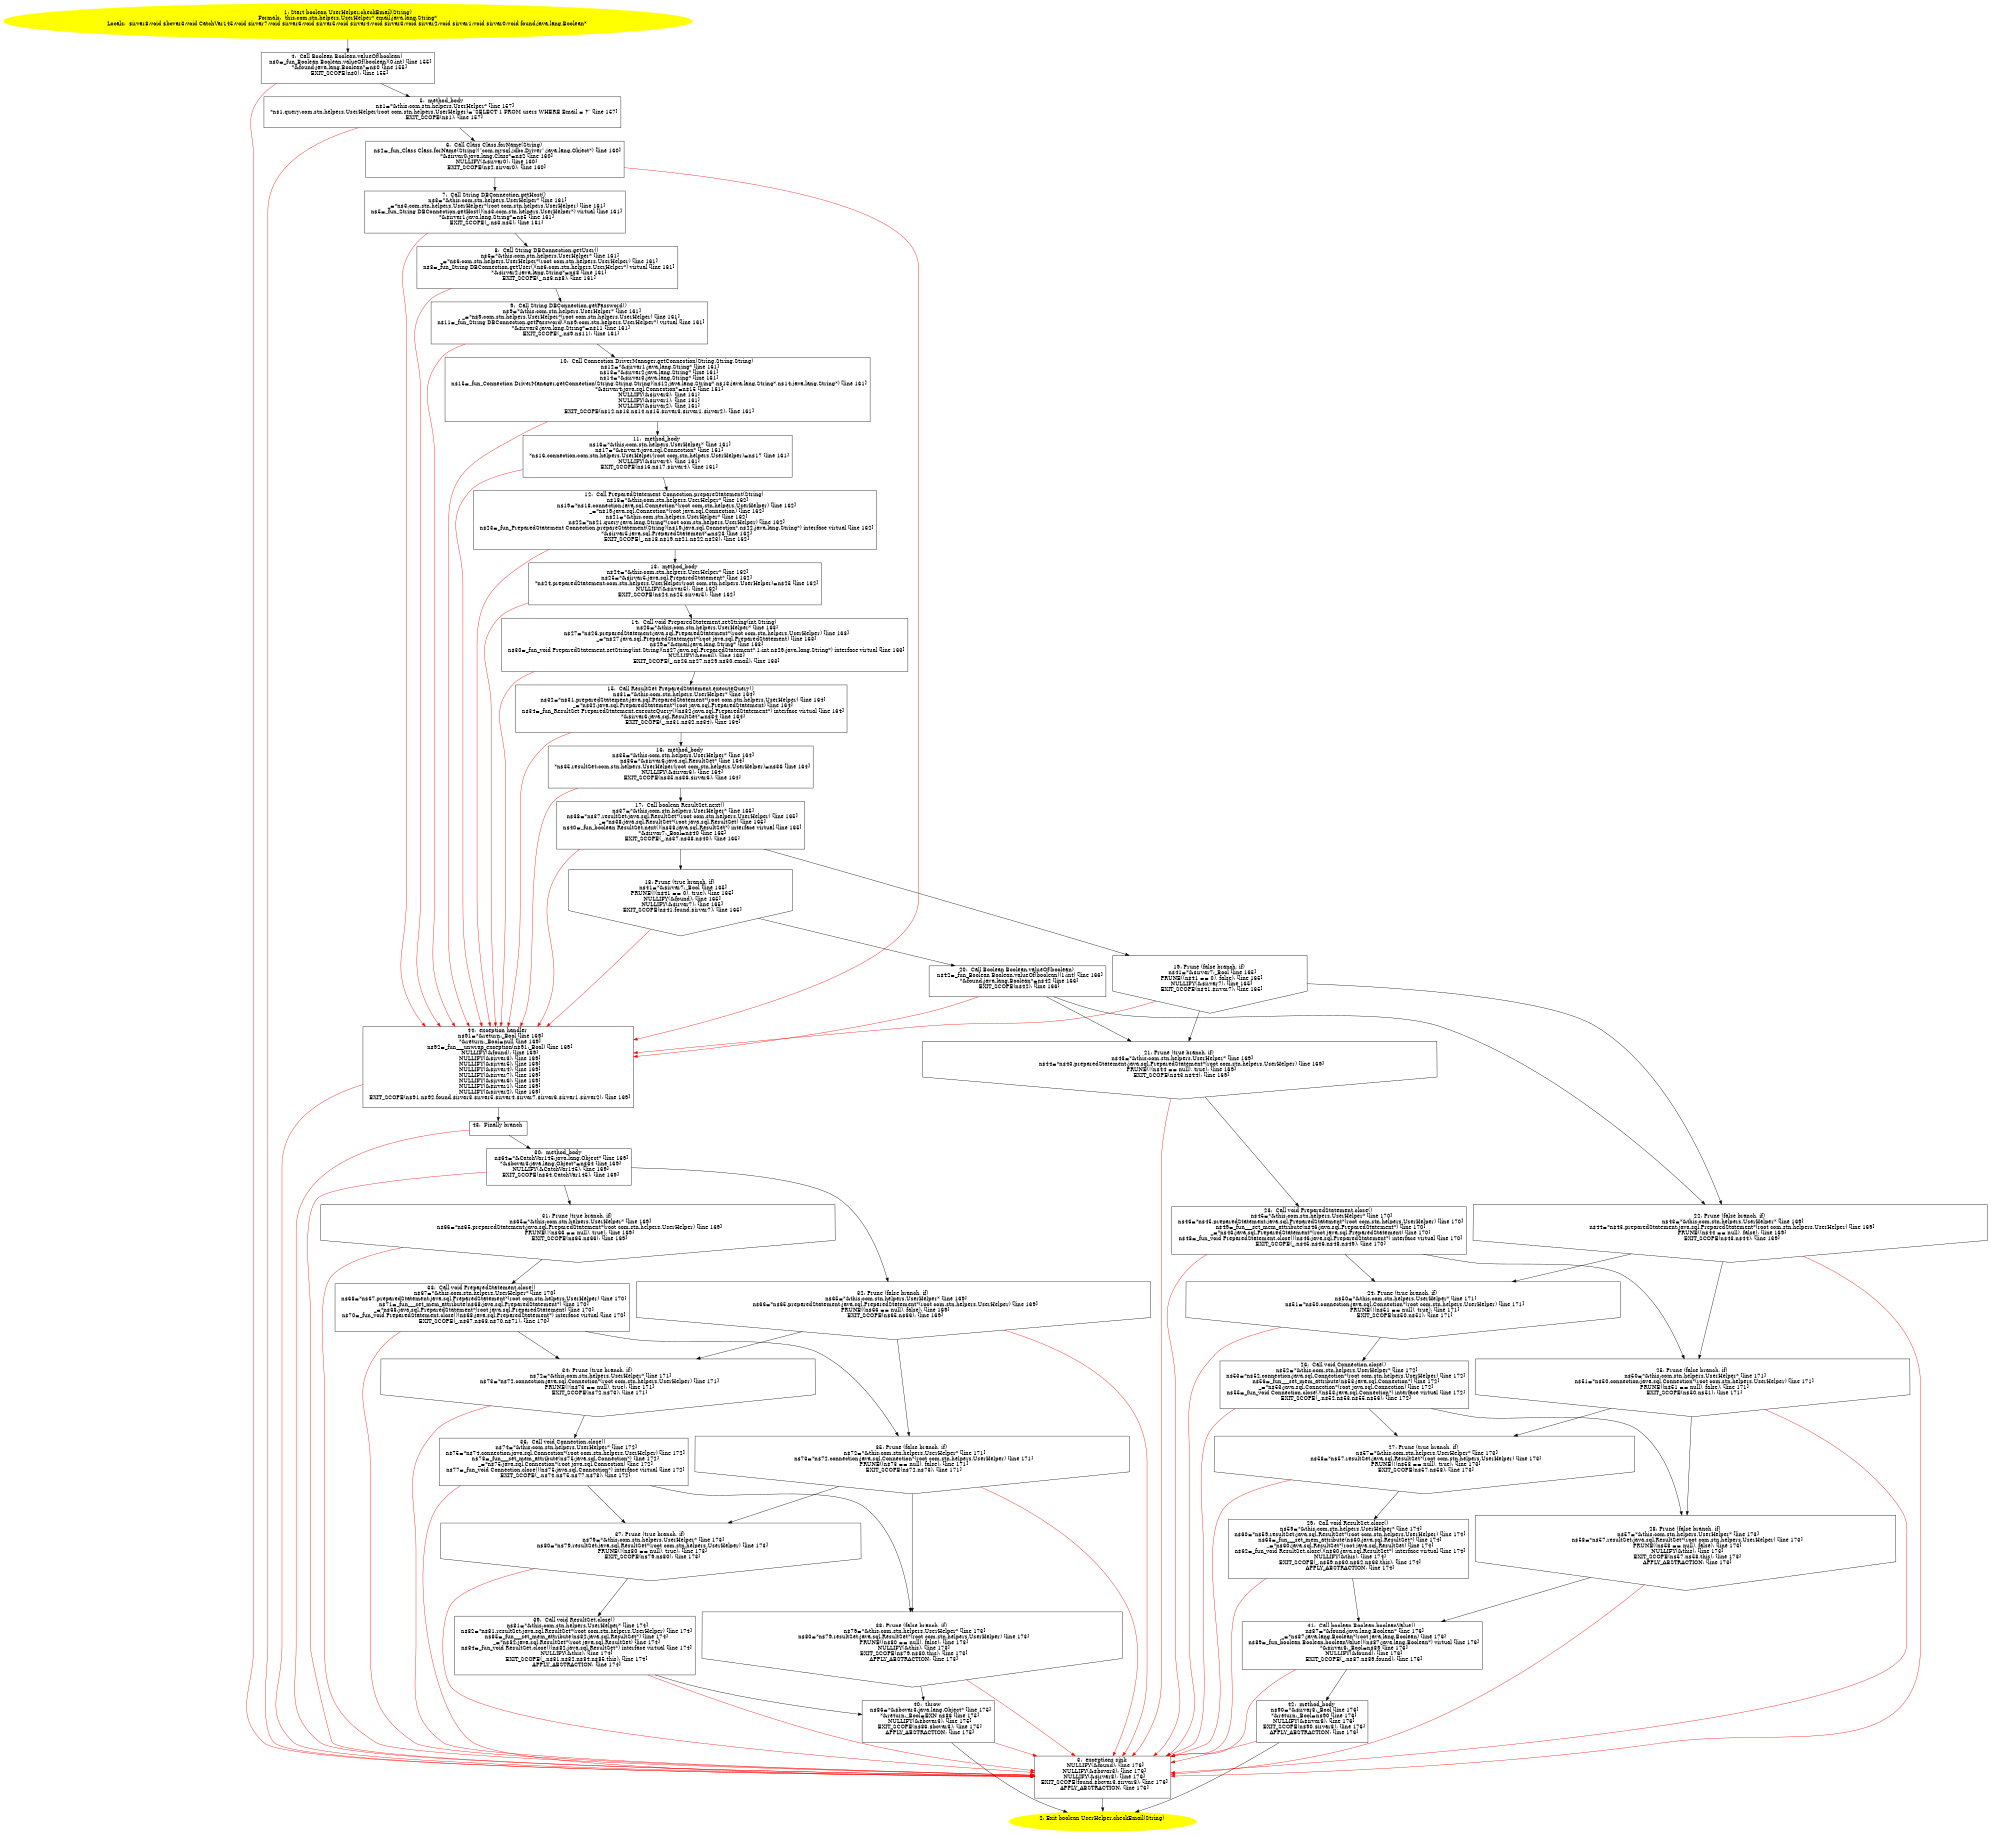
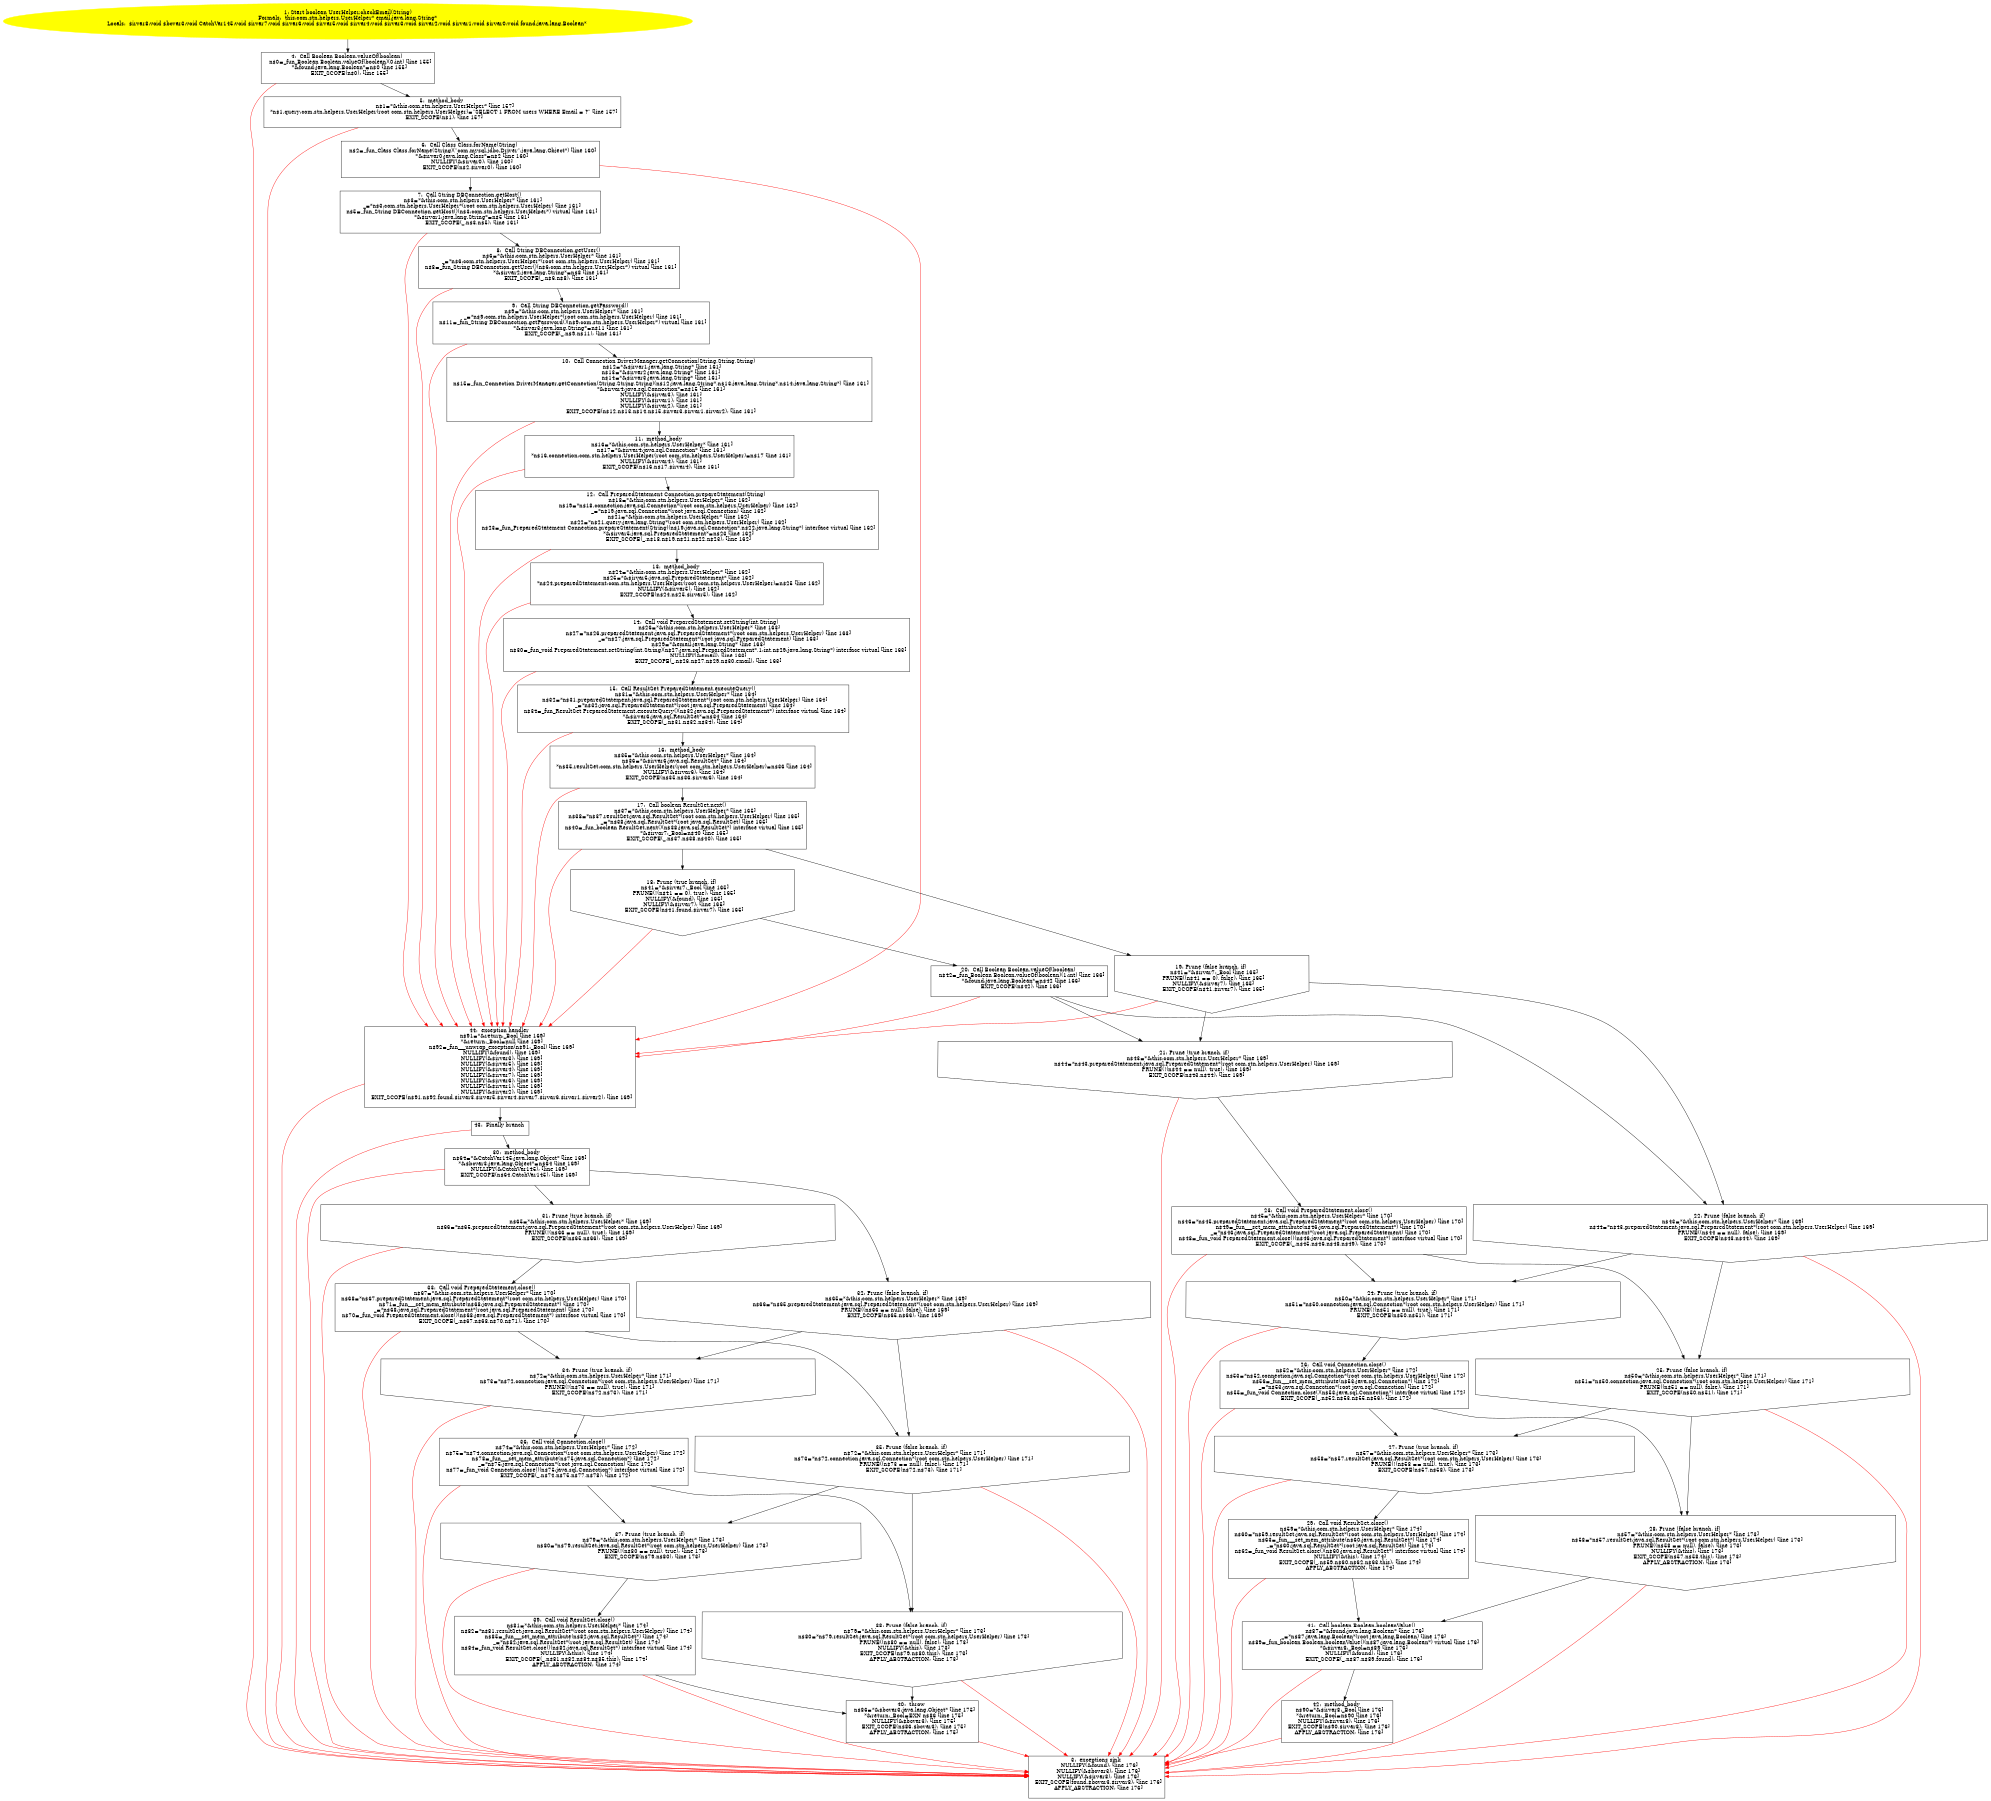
node "2: Exit boolean UserHelper.checkEmail(String)": removed
